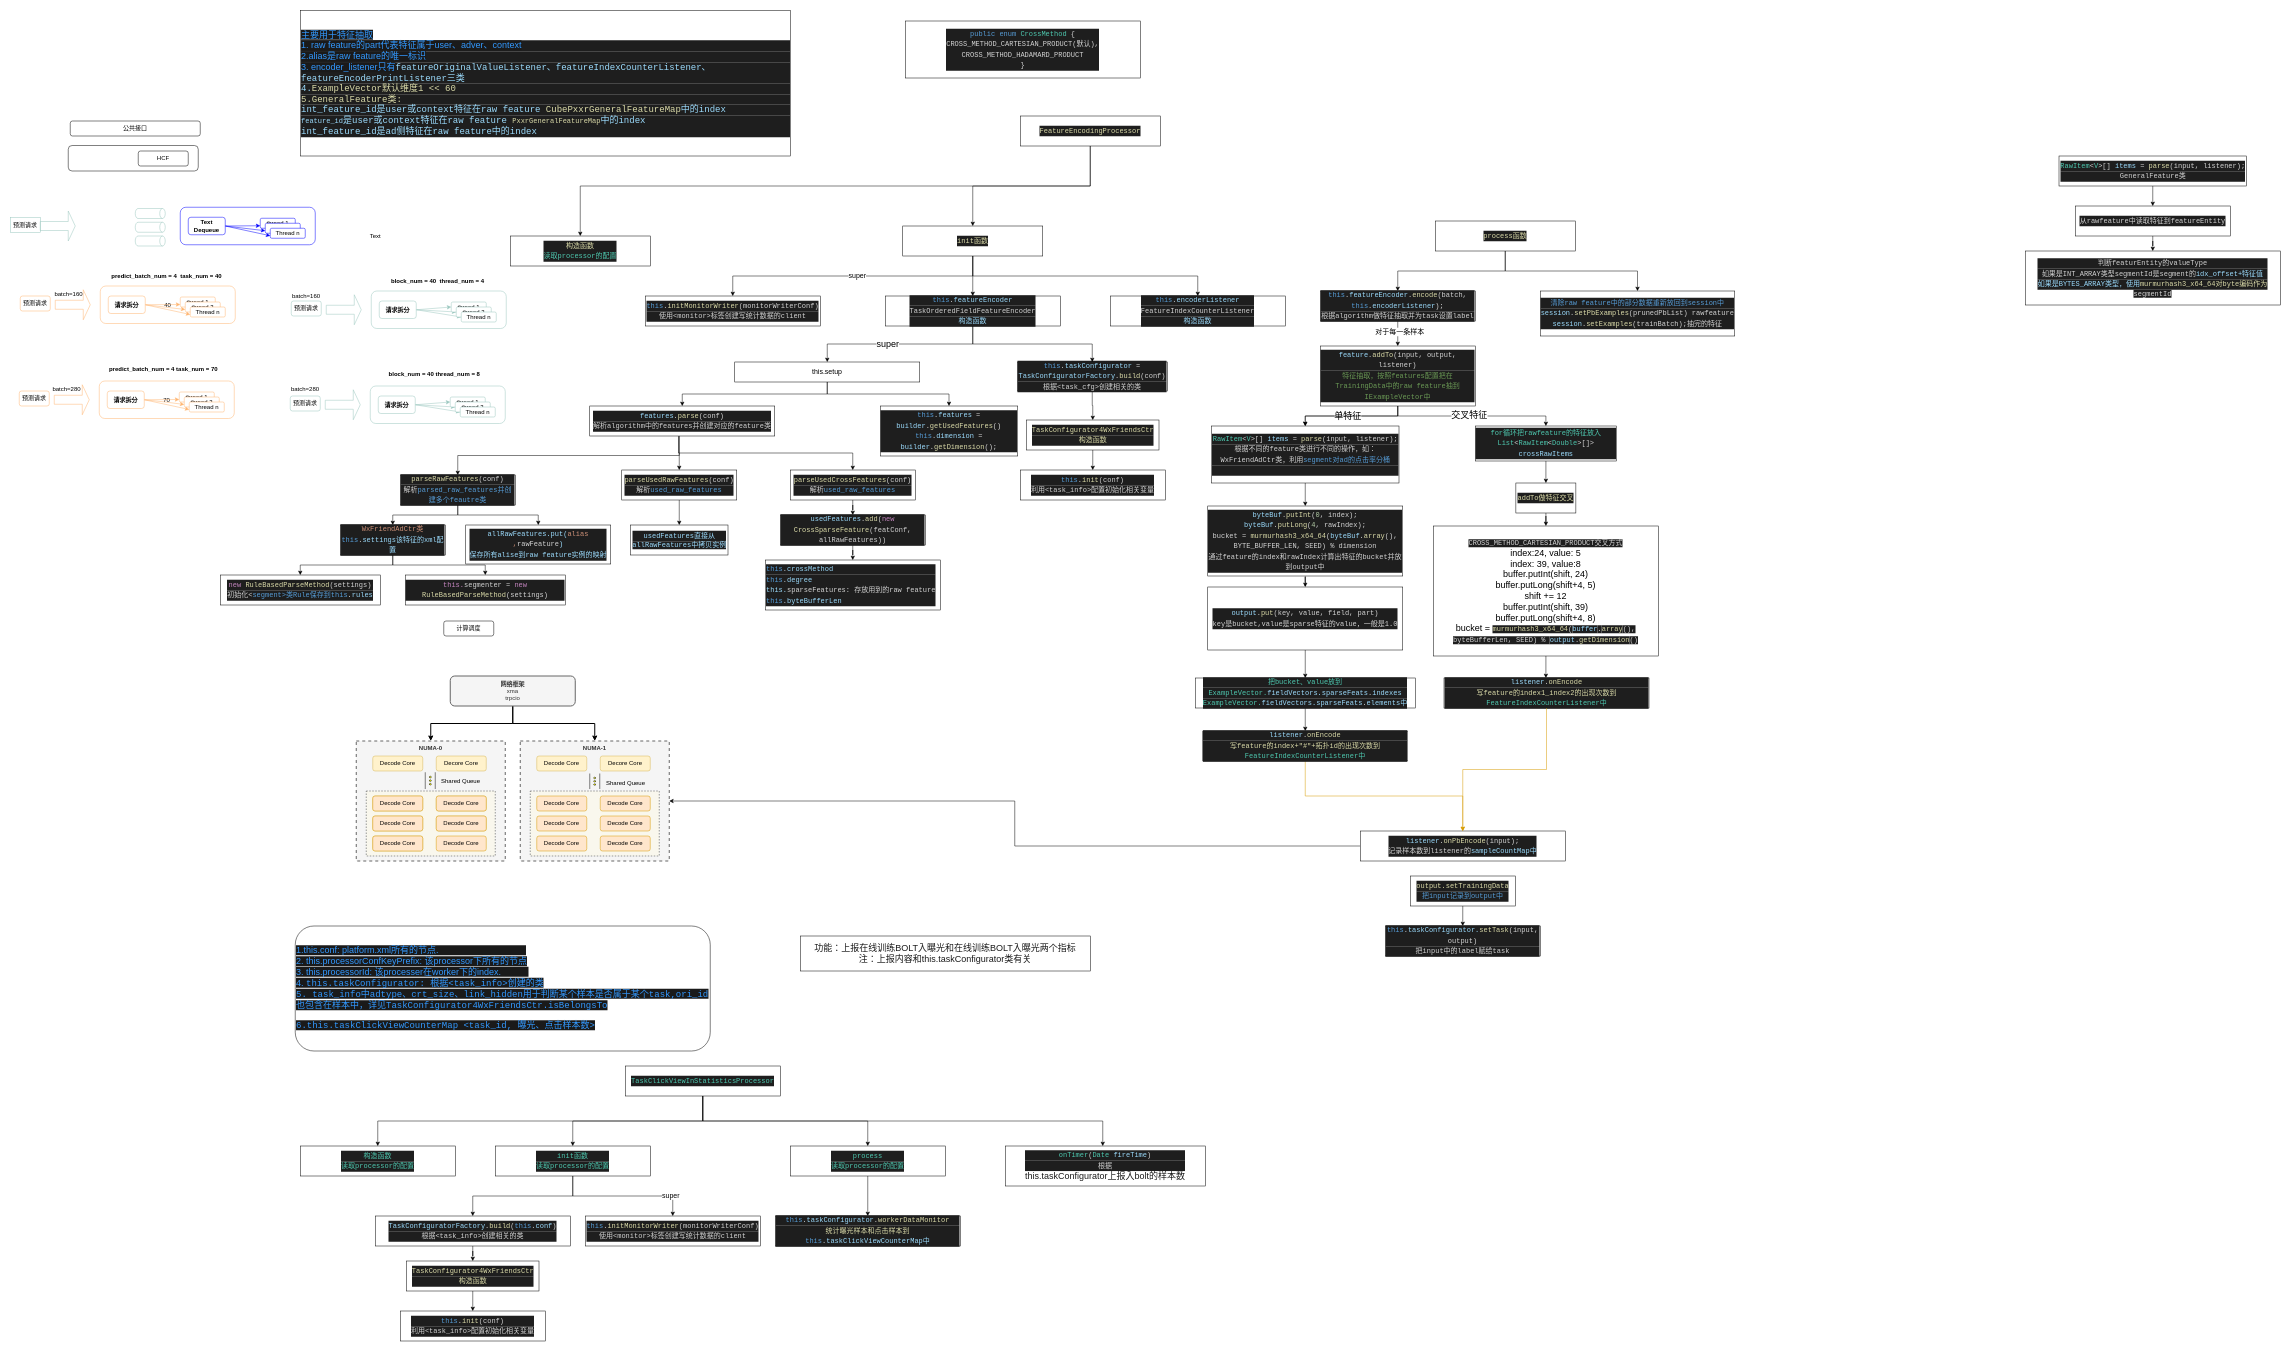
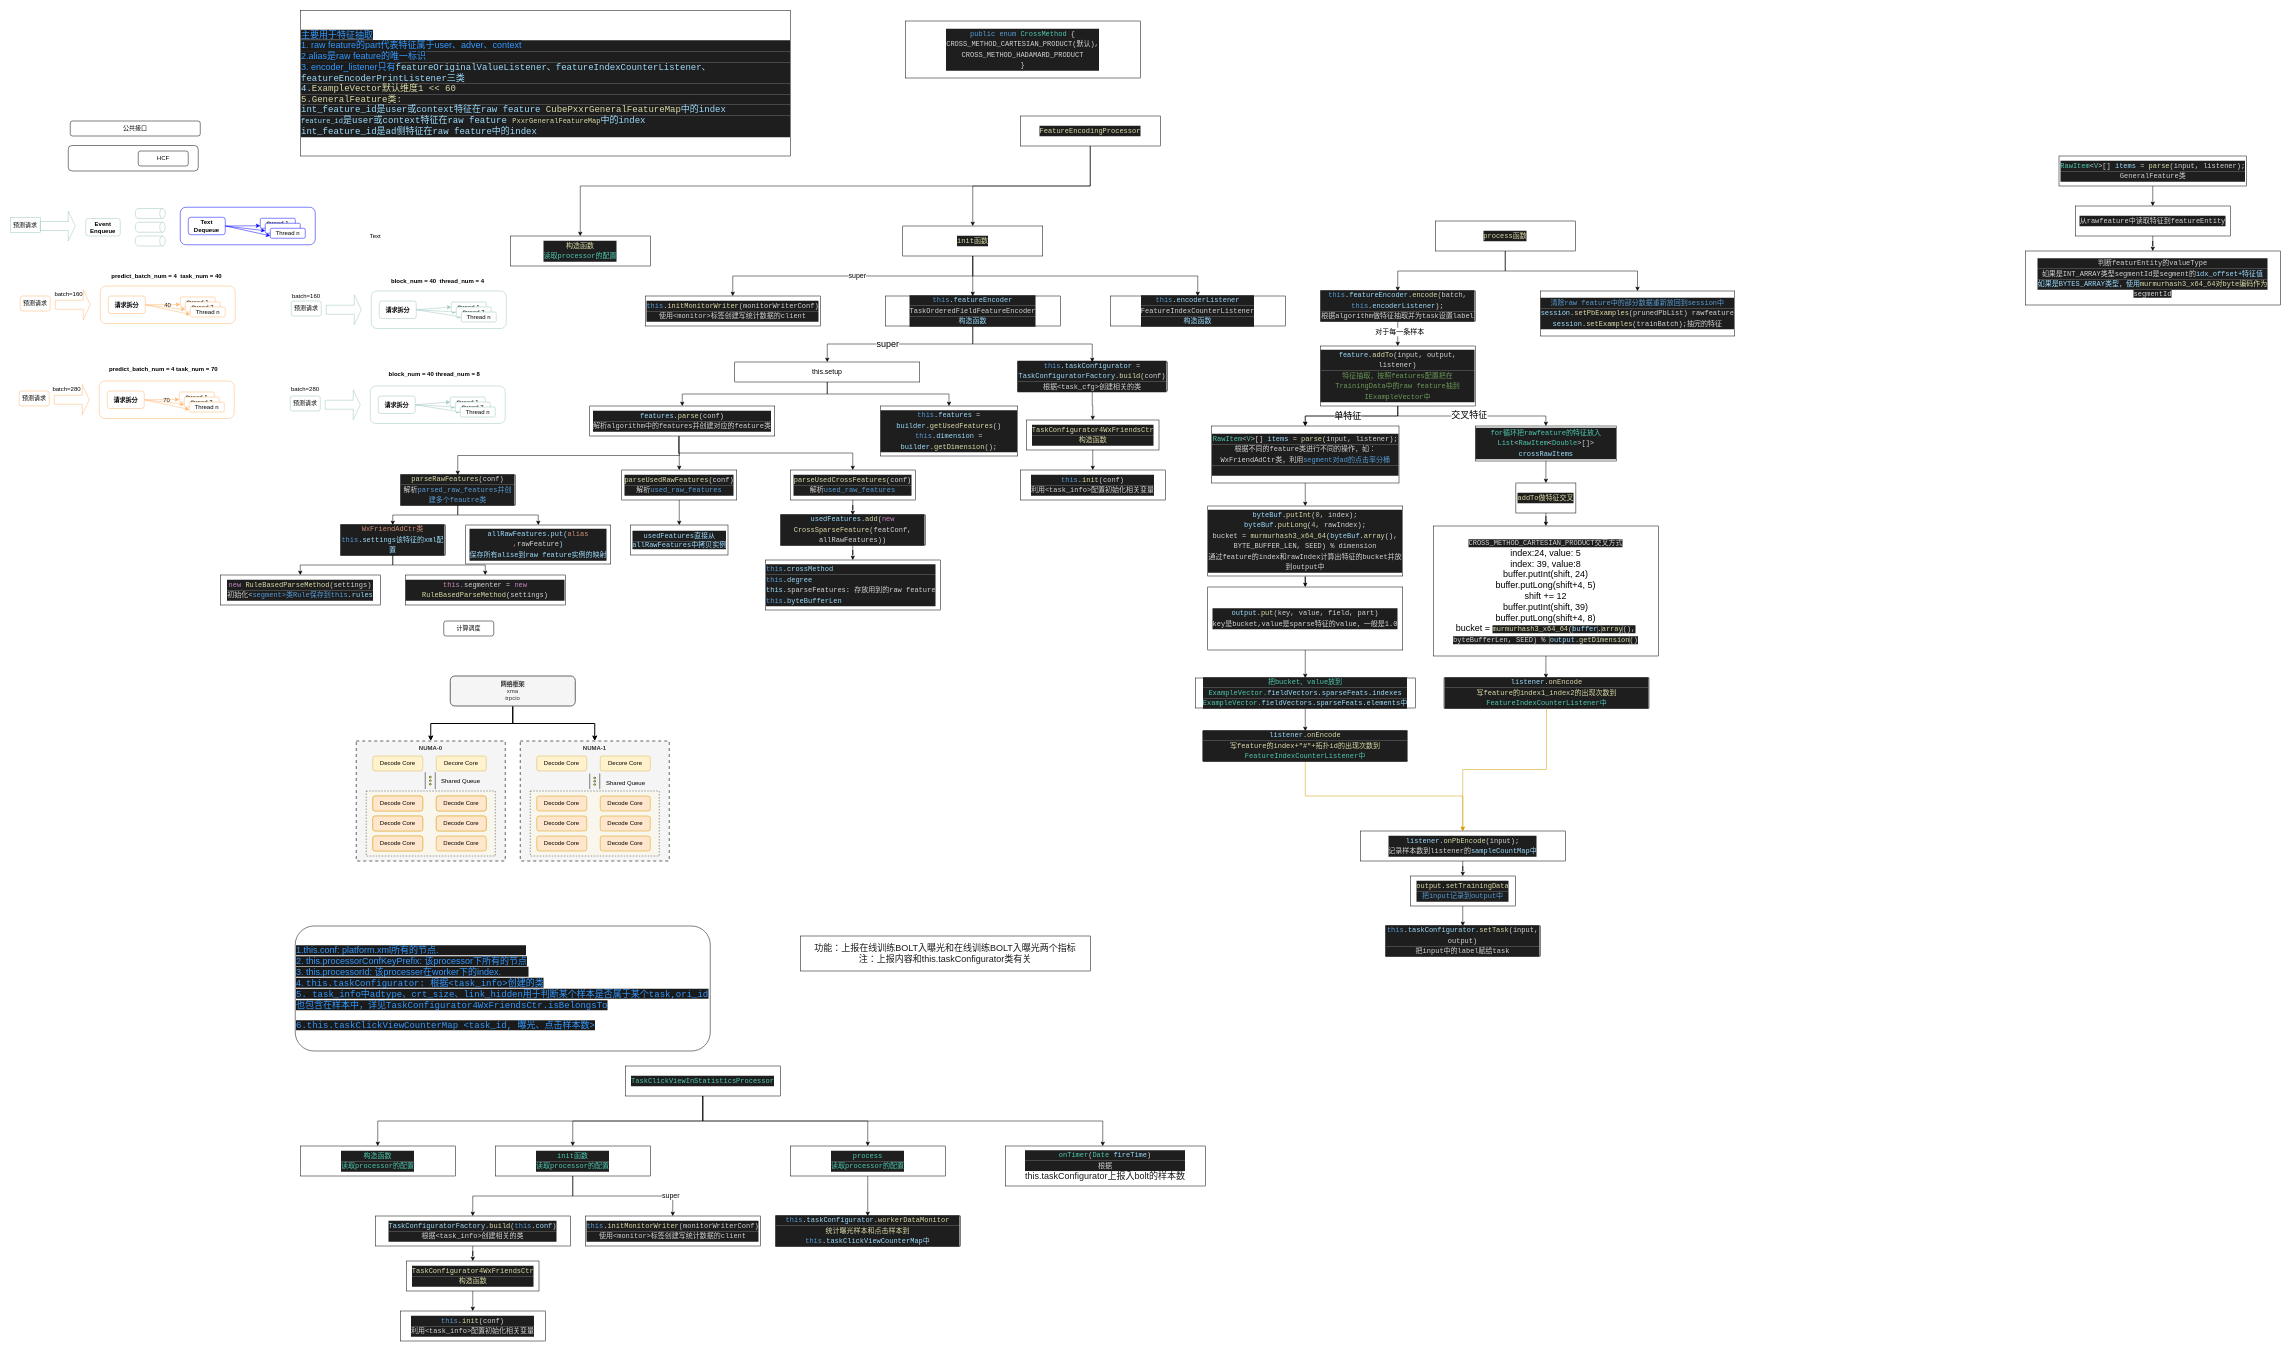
node "Event Enqueue": added
edge "listener.onPbEncode(input); 记录样本数到listener的sampleCountMap中" -> "NUMA-1": now "listener.onPbEncode(input); 记录样本数到listener的sampleCountMap中" -> "output.setTrainingData 把input记录到output中"
